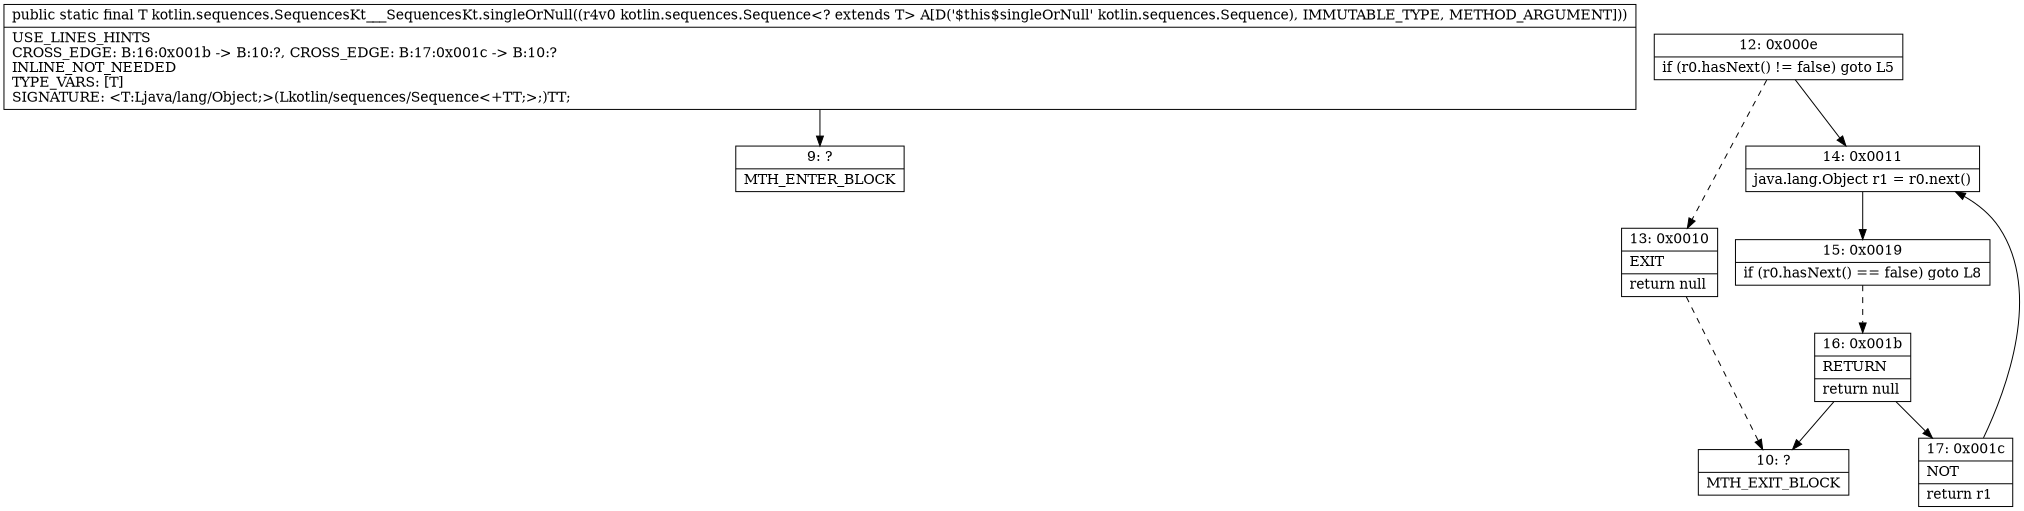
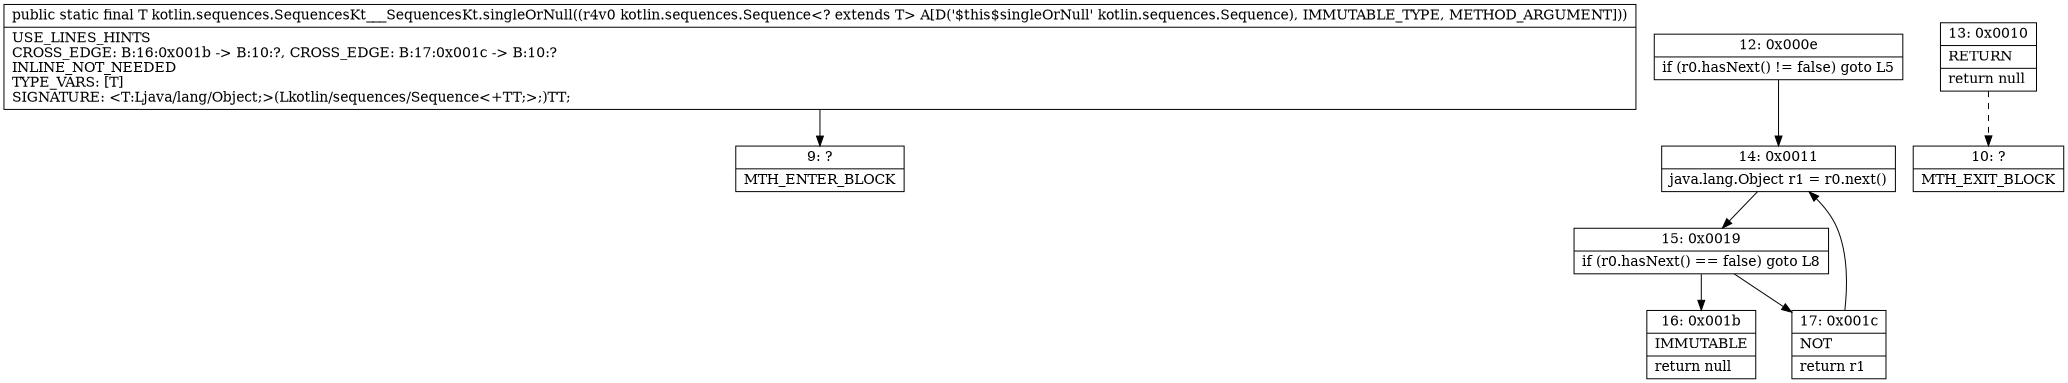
edge "12: 0x000e" -> "13: 0x0010": removed
node "13: 0x0010": text "EXIT" -> "RETURN"
edge "15: 0x0019" -> "16: 0x001b": style dashed -> solid
node "16: 0x001b": text "RETURN" -> "IMMUTABLE"
edge "16: 0x001b" -> "17: 0x001c": now "15: 0x0019" -> "17: 0x001c"
edge "16: 0x001b" -> "10: ?": removed
